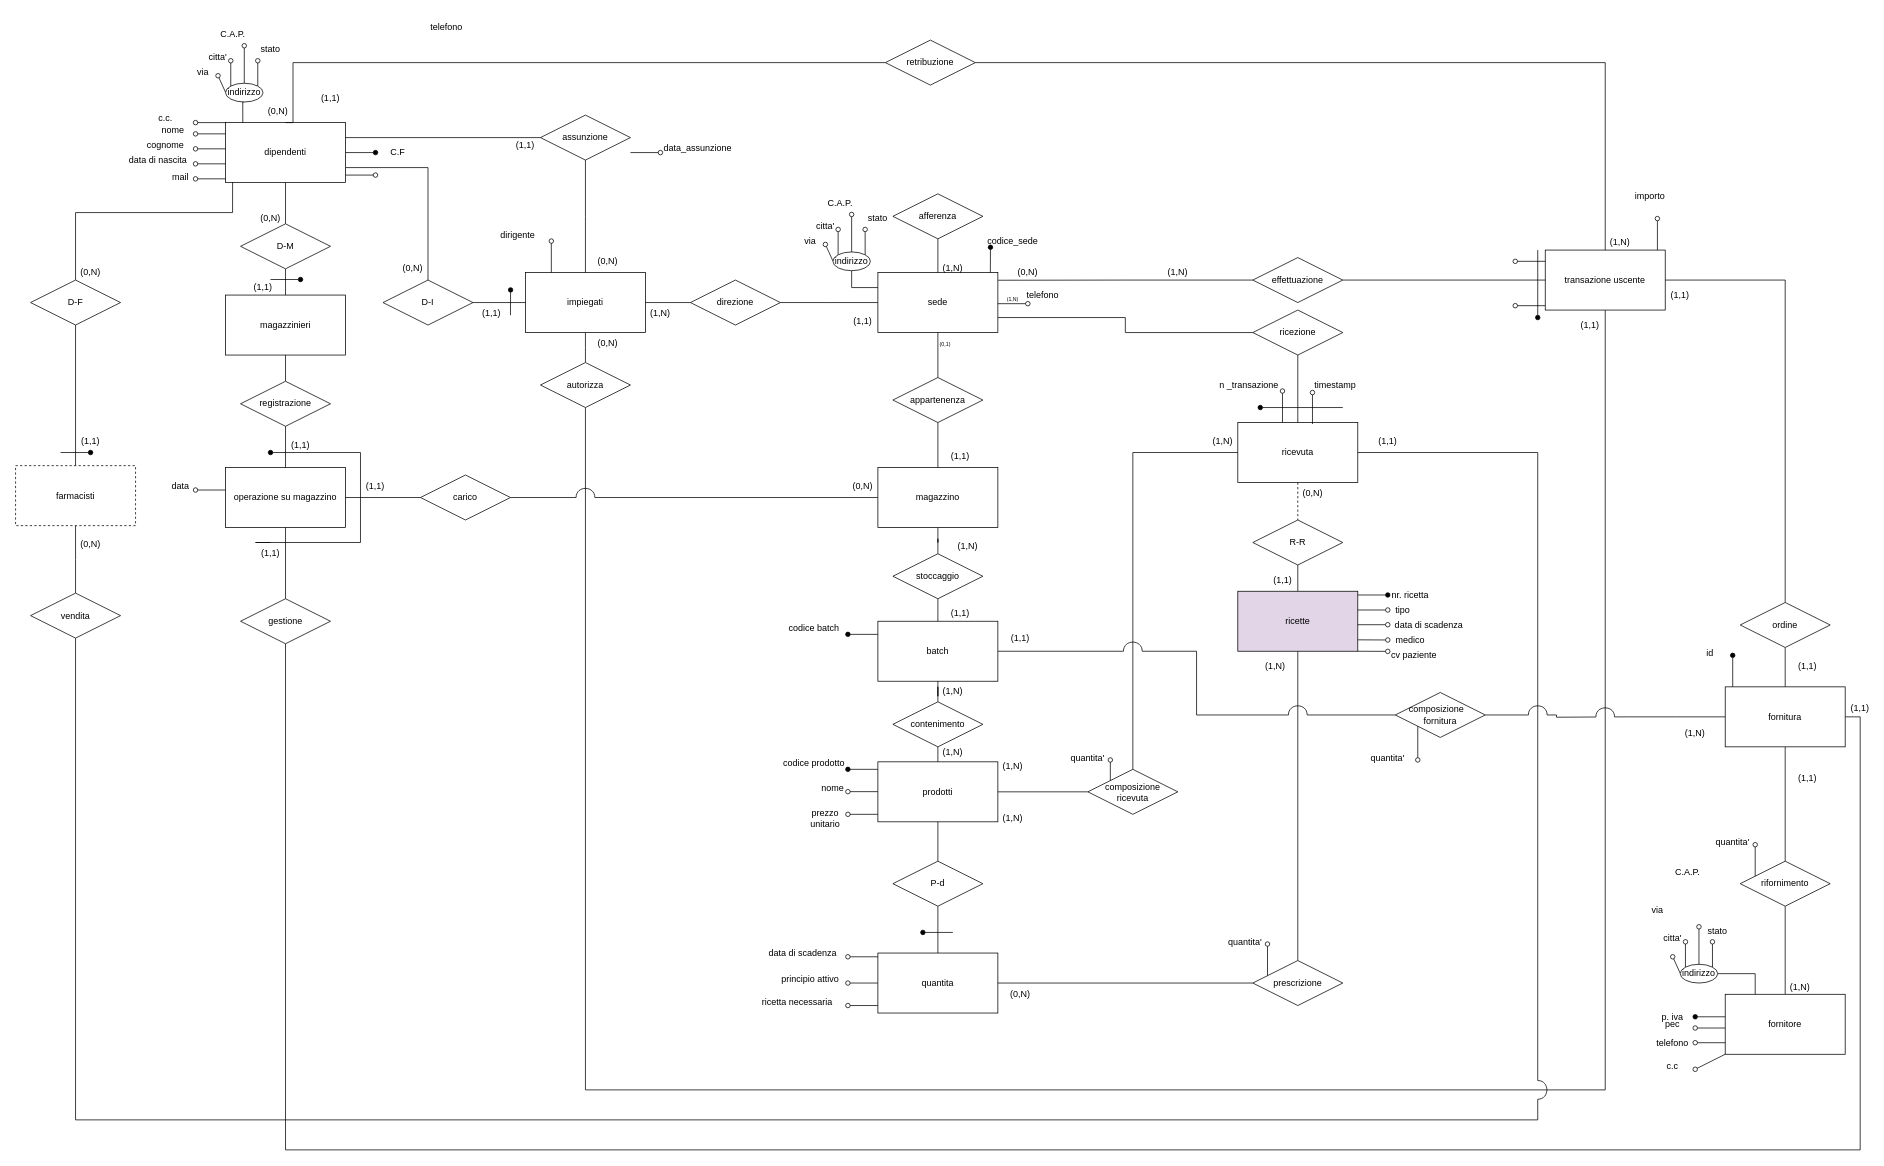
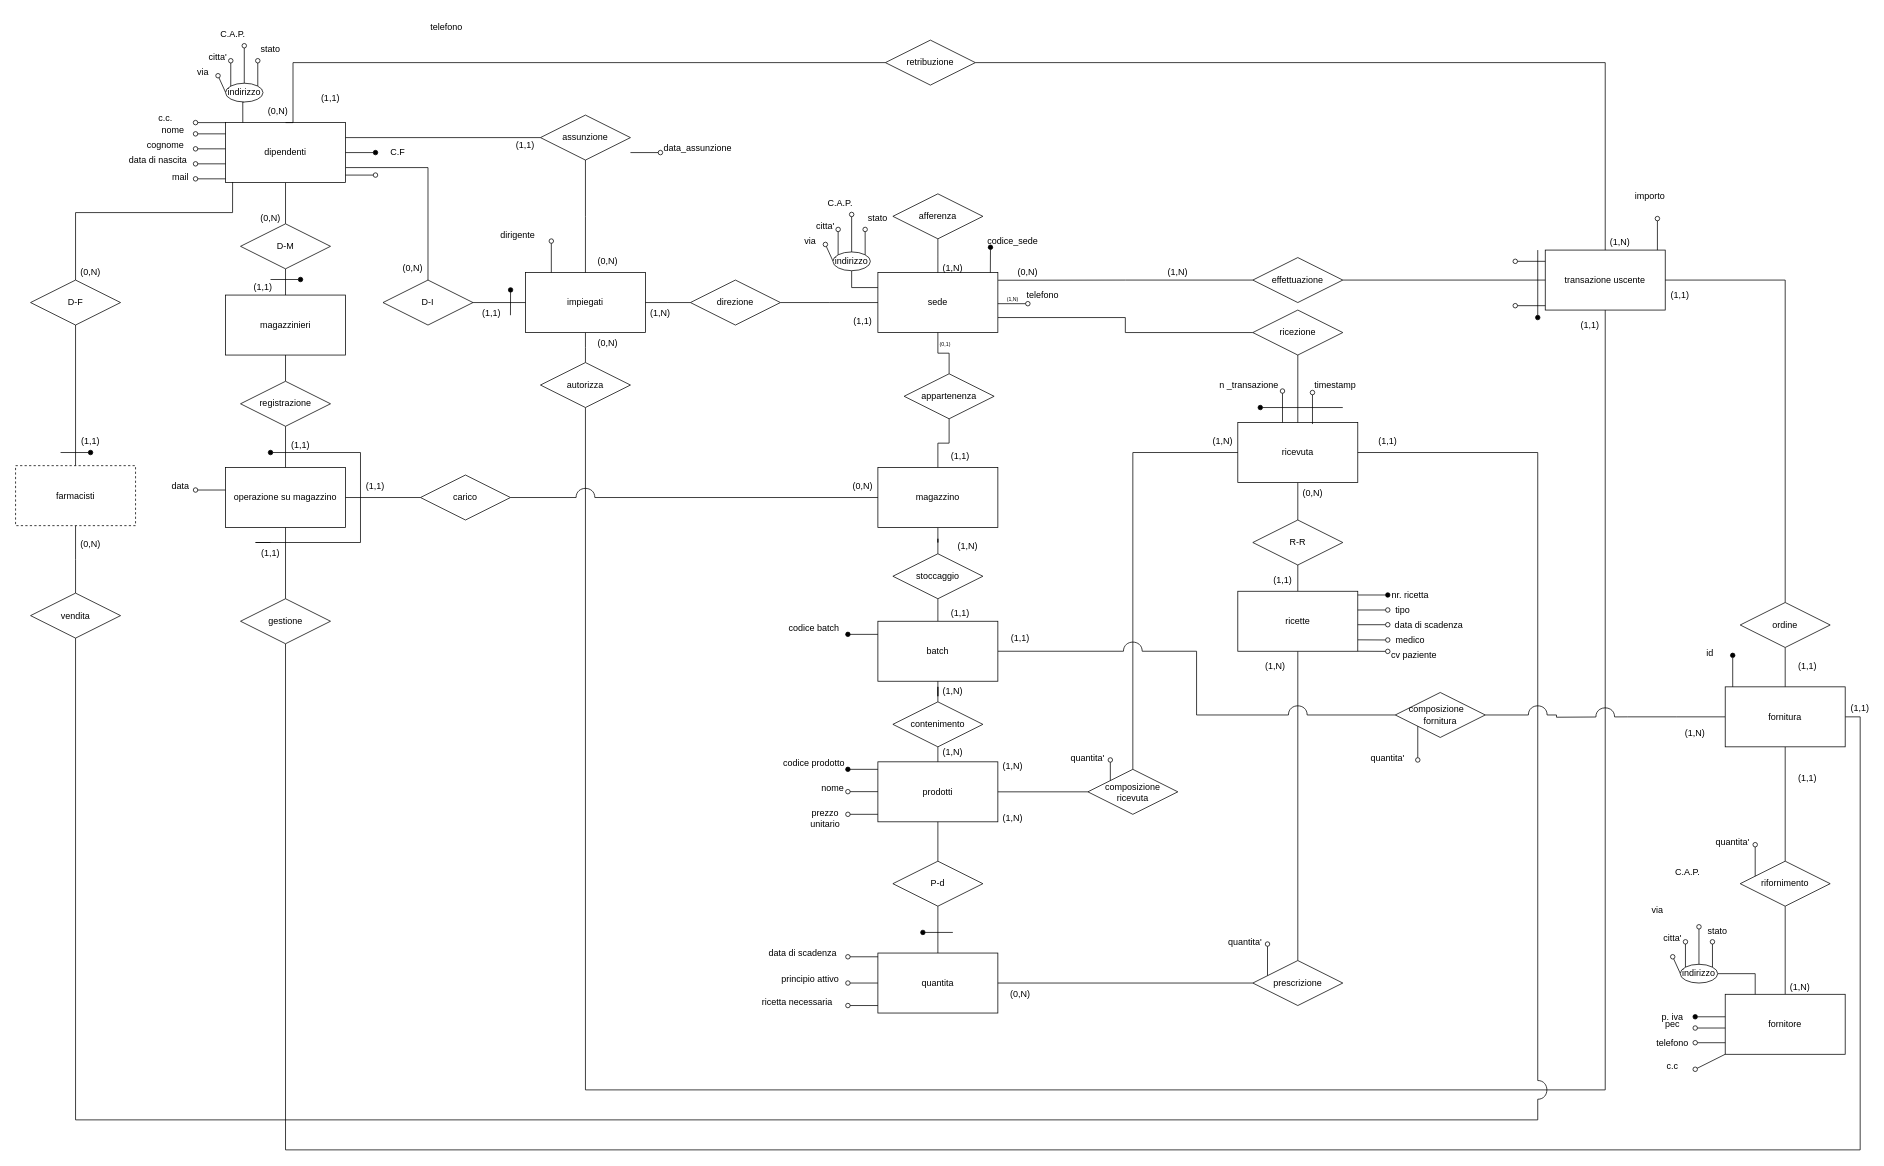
node "appartenenza": moved (938, 400) -> (949, 396)
edge "ricevuta" -- "R-R": style dashed -> solid
node "ricette": fillcolor #e1d5e7 -> #ffffff
